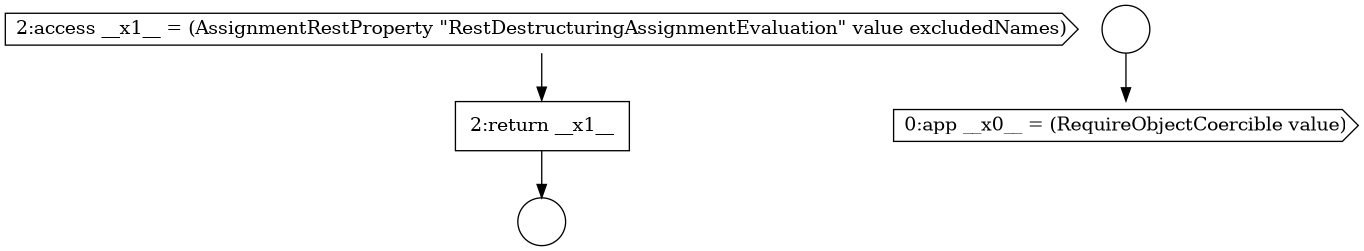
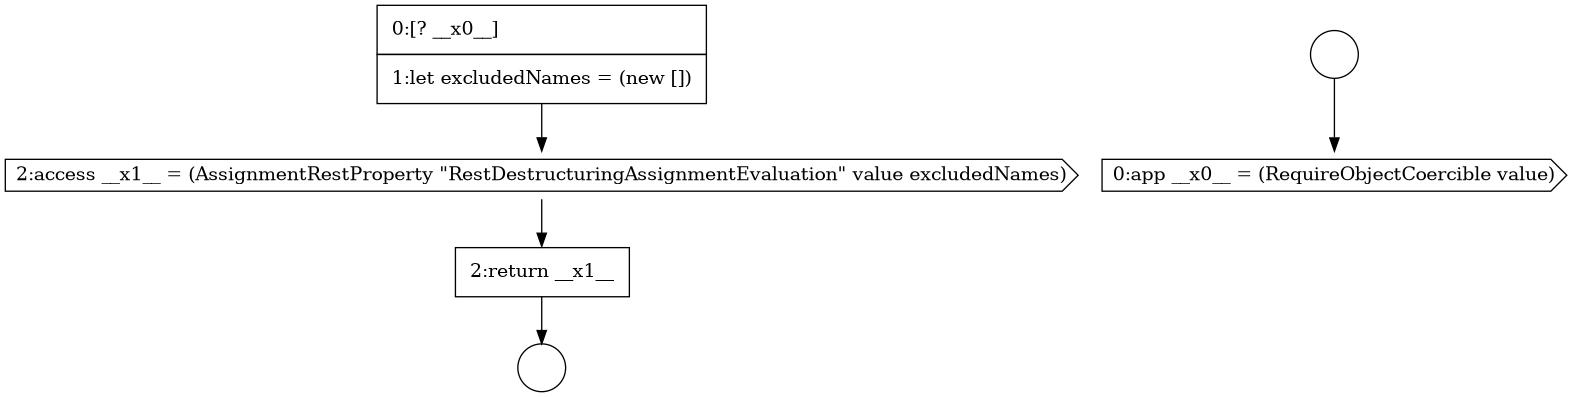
node "0:[? __x0__]": added
